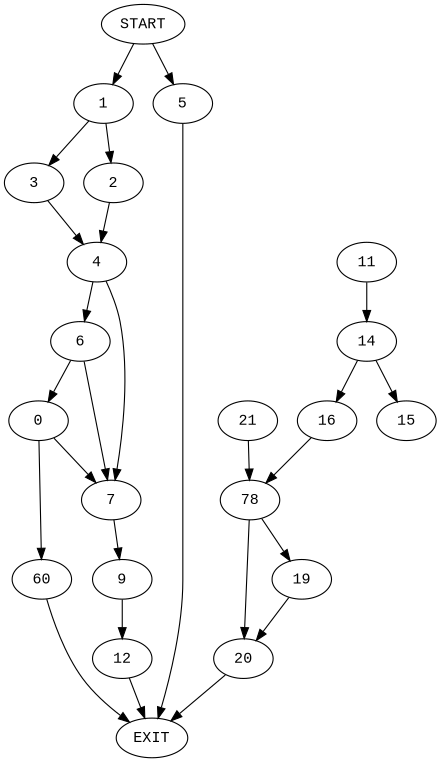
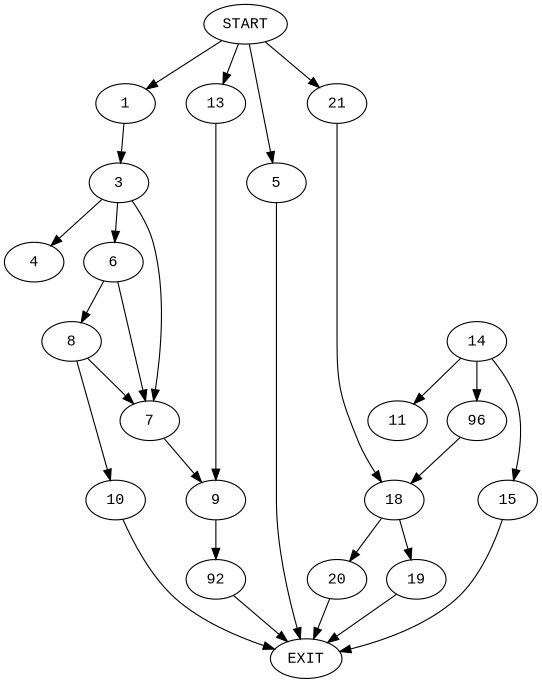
edge "START" -> "21": added
node "13": added
node "2": removed
edge "4" -> "6": now "3" -> "6"
edge "11" -> "14": reversed
edge "4" -> "7": now "3" -> "7"
node "0": label "0" -> "8"
node "16": label "16" -> "96"
node "78": label "78" -> "18"
node "60": label "60" -> "10"
edge "15" -> "EXIT": added
edge "19" -> "20": now "19" -> "EXIT"
node "12": label "12" -> "92"
